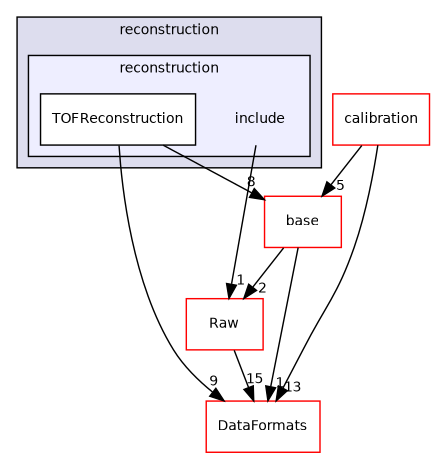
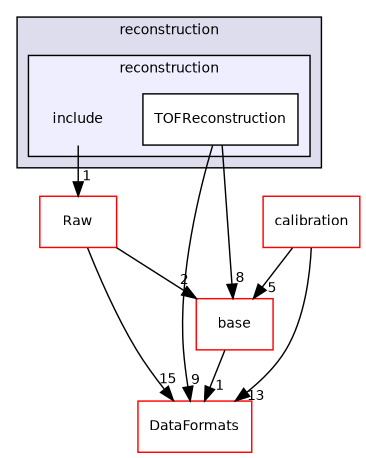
edge "base" -> "Raw": reversed
